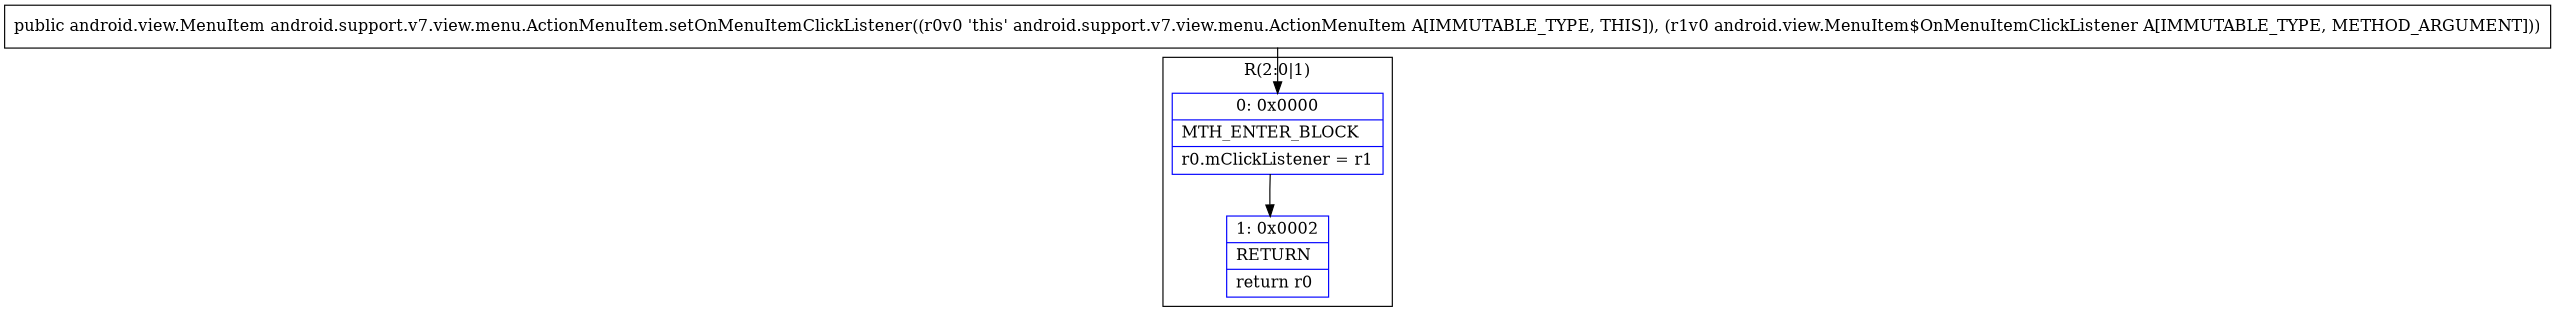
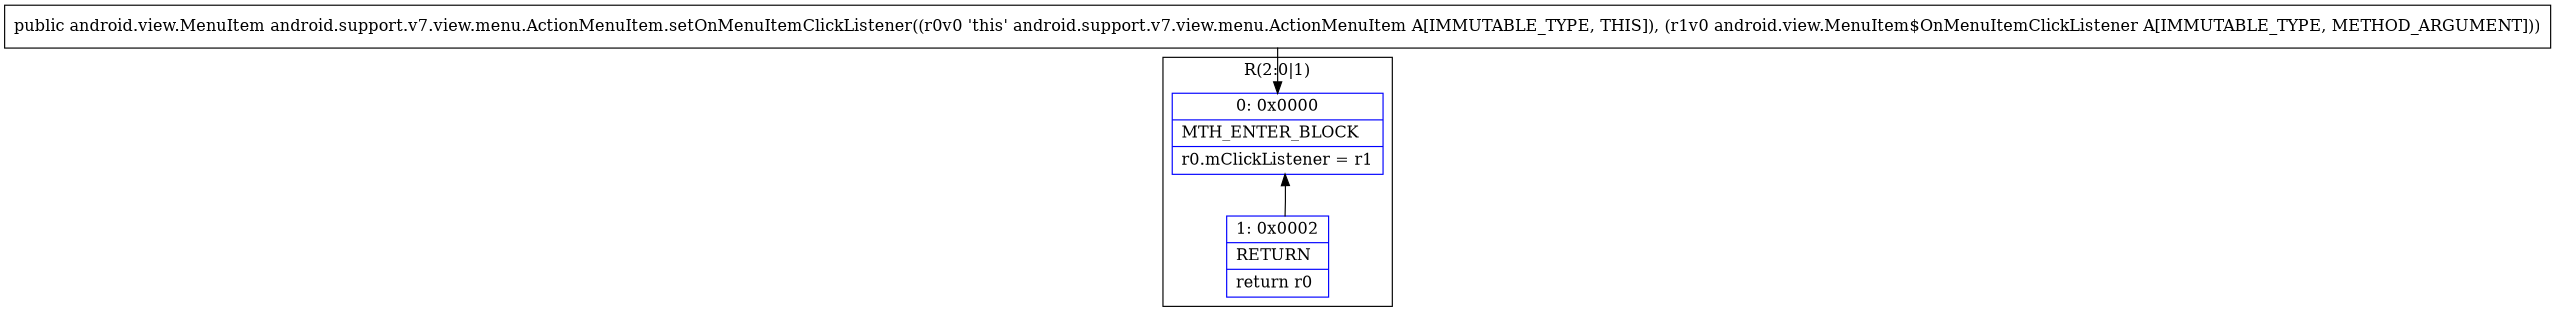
edge "0: 0x0000" -> "1: 0x0002": reversed
